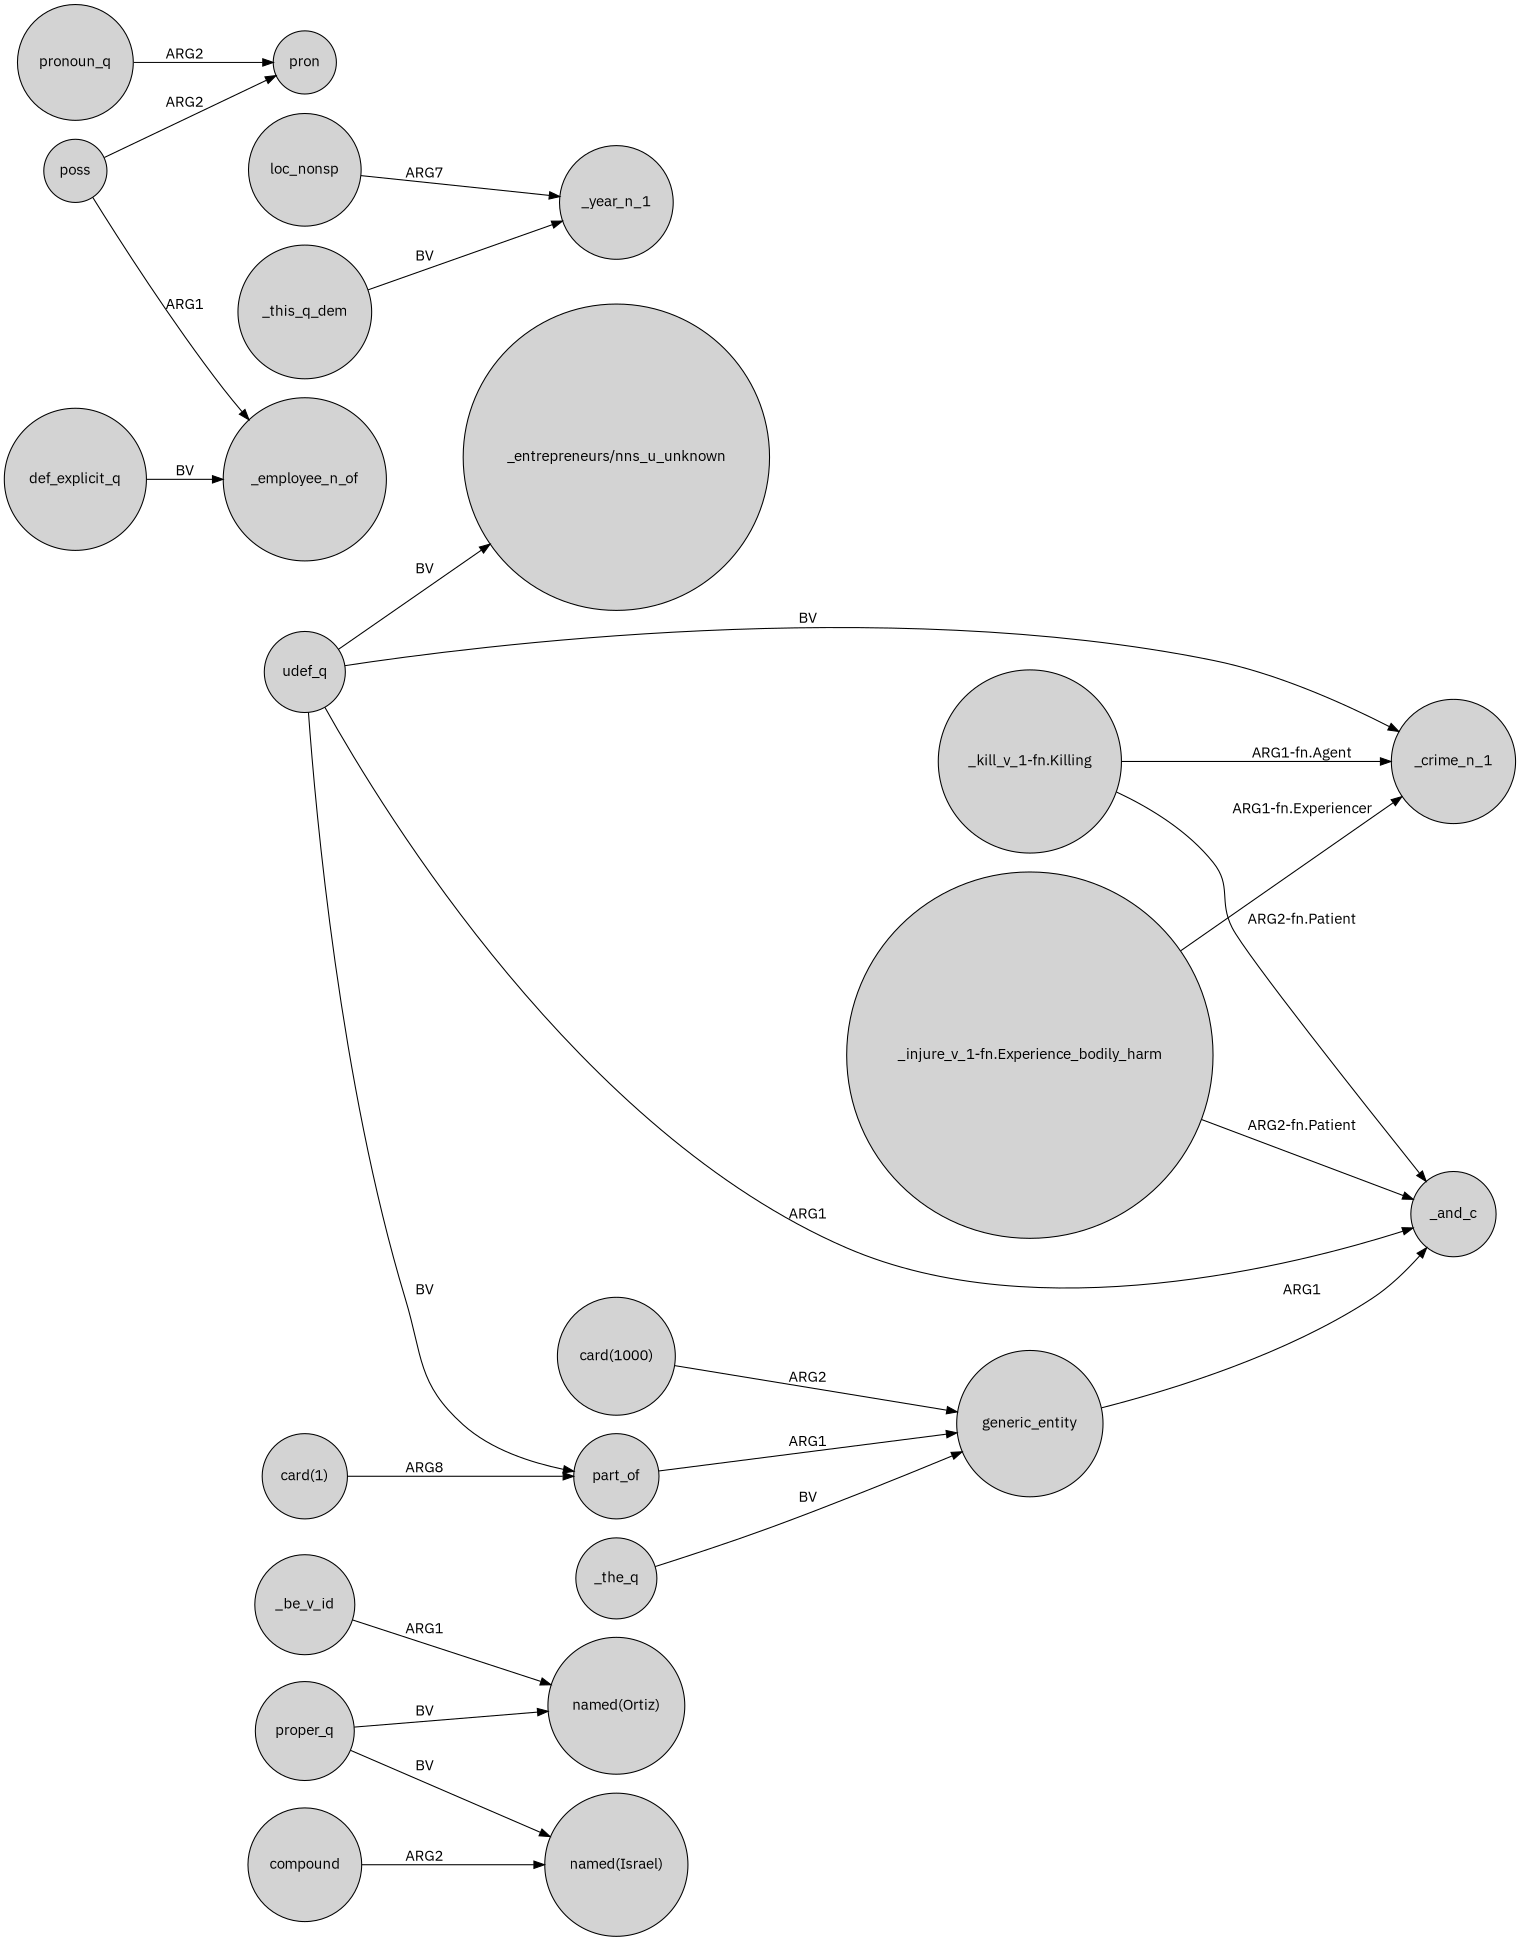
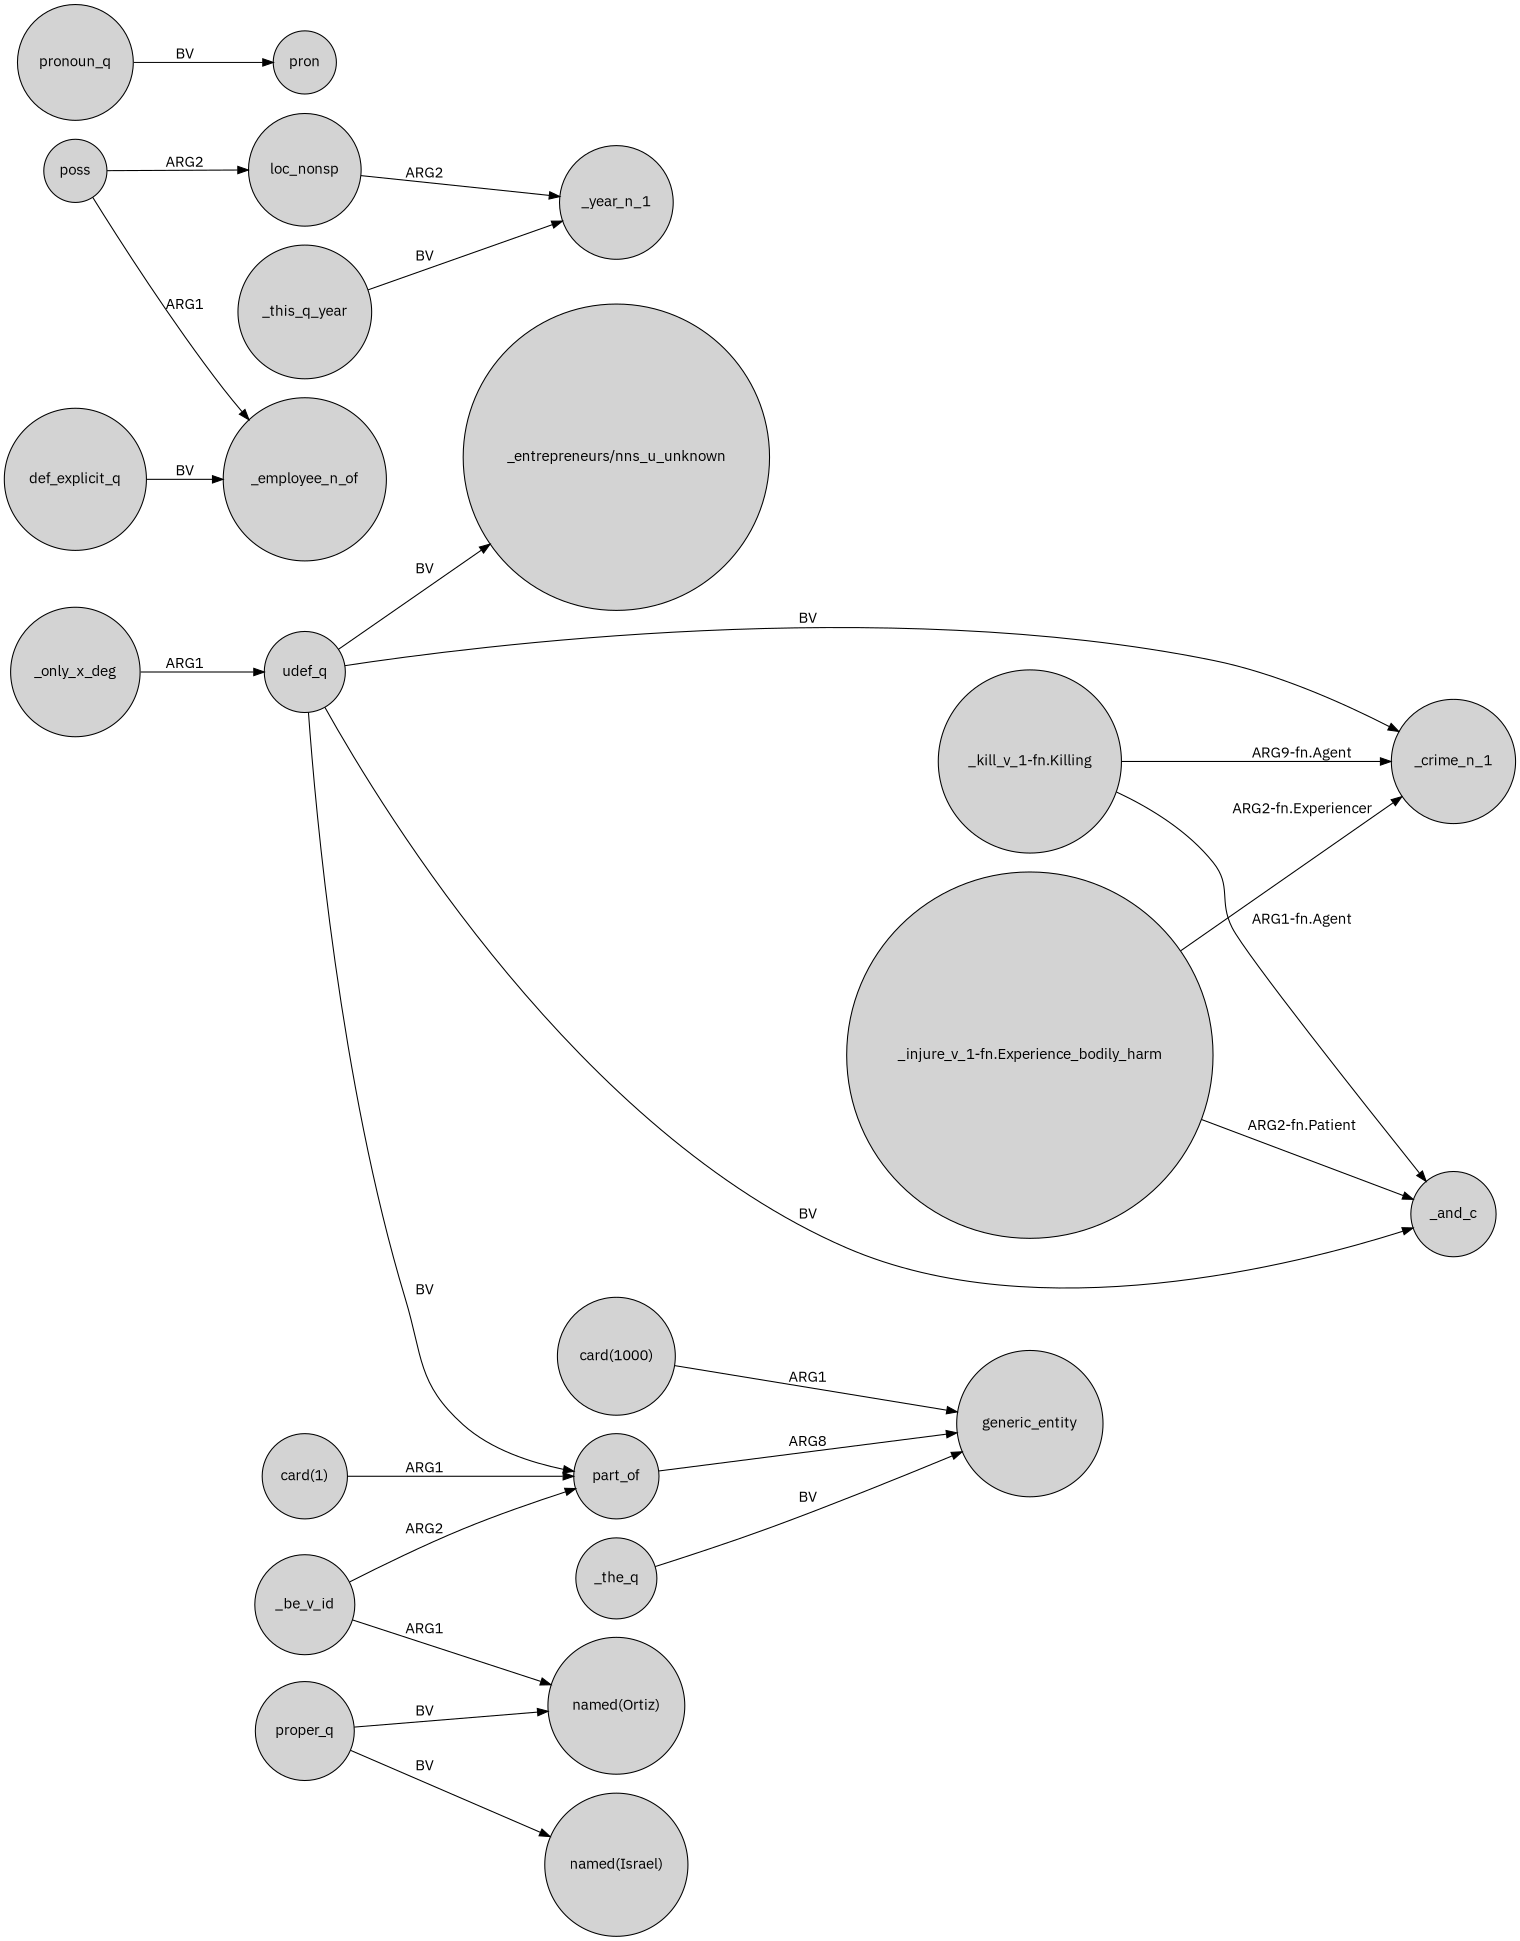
edge "pronoun_q" -> "pron": label "ARG2" -> "BV"
edge "poss" -> "pron": now "poss" -> "loc_nonsp"
edge "loc_nonsp" -> "_year_n_1": label "ARG7" -> "ARG2"
node "_this_q_dem": label "_this_q_dem" -> "_this_q_year"
node "_only_x_deg": added
edge "_kill_v_1-fn.Killing" -> "_crime_n_1": label "ARG1-fn.Agent" -> "ARG9-fn.Agent"
edge "_injure_v_1-fn.Experience_bodily_harm" -> "_crime_n_1": label "ARG1-fn.Experiencer" -> "ARG2-fn.Experiencer"
edge "_kill_v_1-fn.Killing" -> "_and_c": label "ARG2-fn.Patient" -> "ARG1-fn.Agent"
edge "udef_q" -> "_and_c": label "ARG1" -> "BV"
edge "generic_entity" -> "_and_c": removed, label "ARG1"
edge "card(1000)" -> "generic_entity": label "ARG2" -> "ARG1"
edge "part_of" -> "generic_entity": label "ARG1" -> "ARG8"
edge "card(1)" -> "part_of": label "ARG8" -> "ARG1"
edge "_be_v_id" -> "part_of": added, label "ARG2"
node "compound": removed
